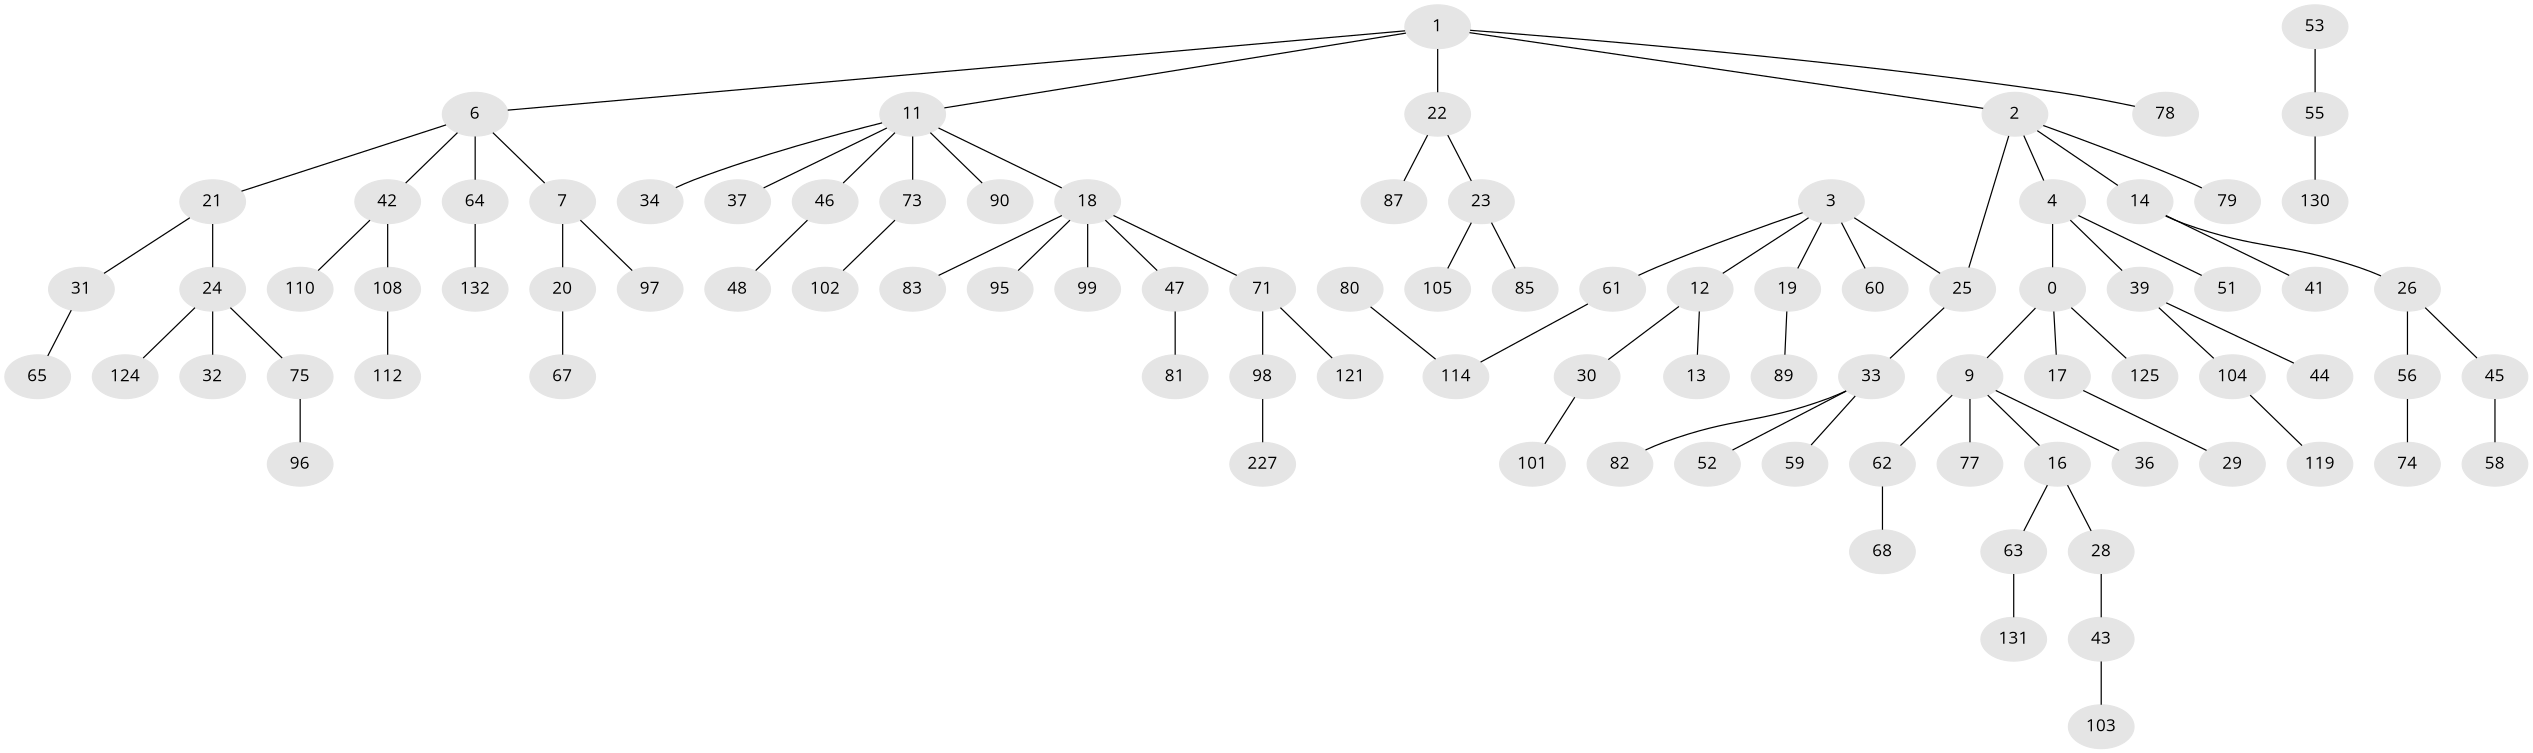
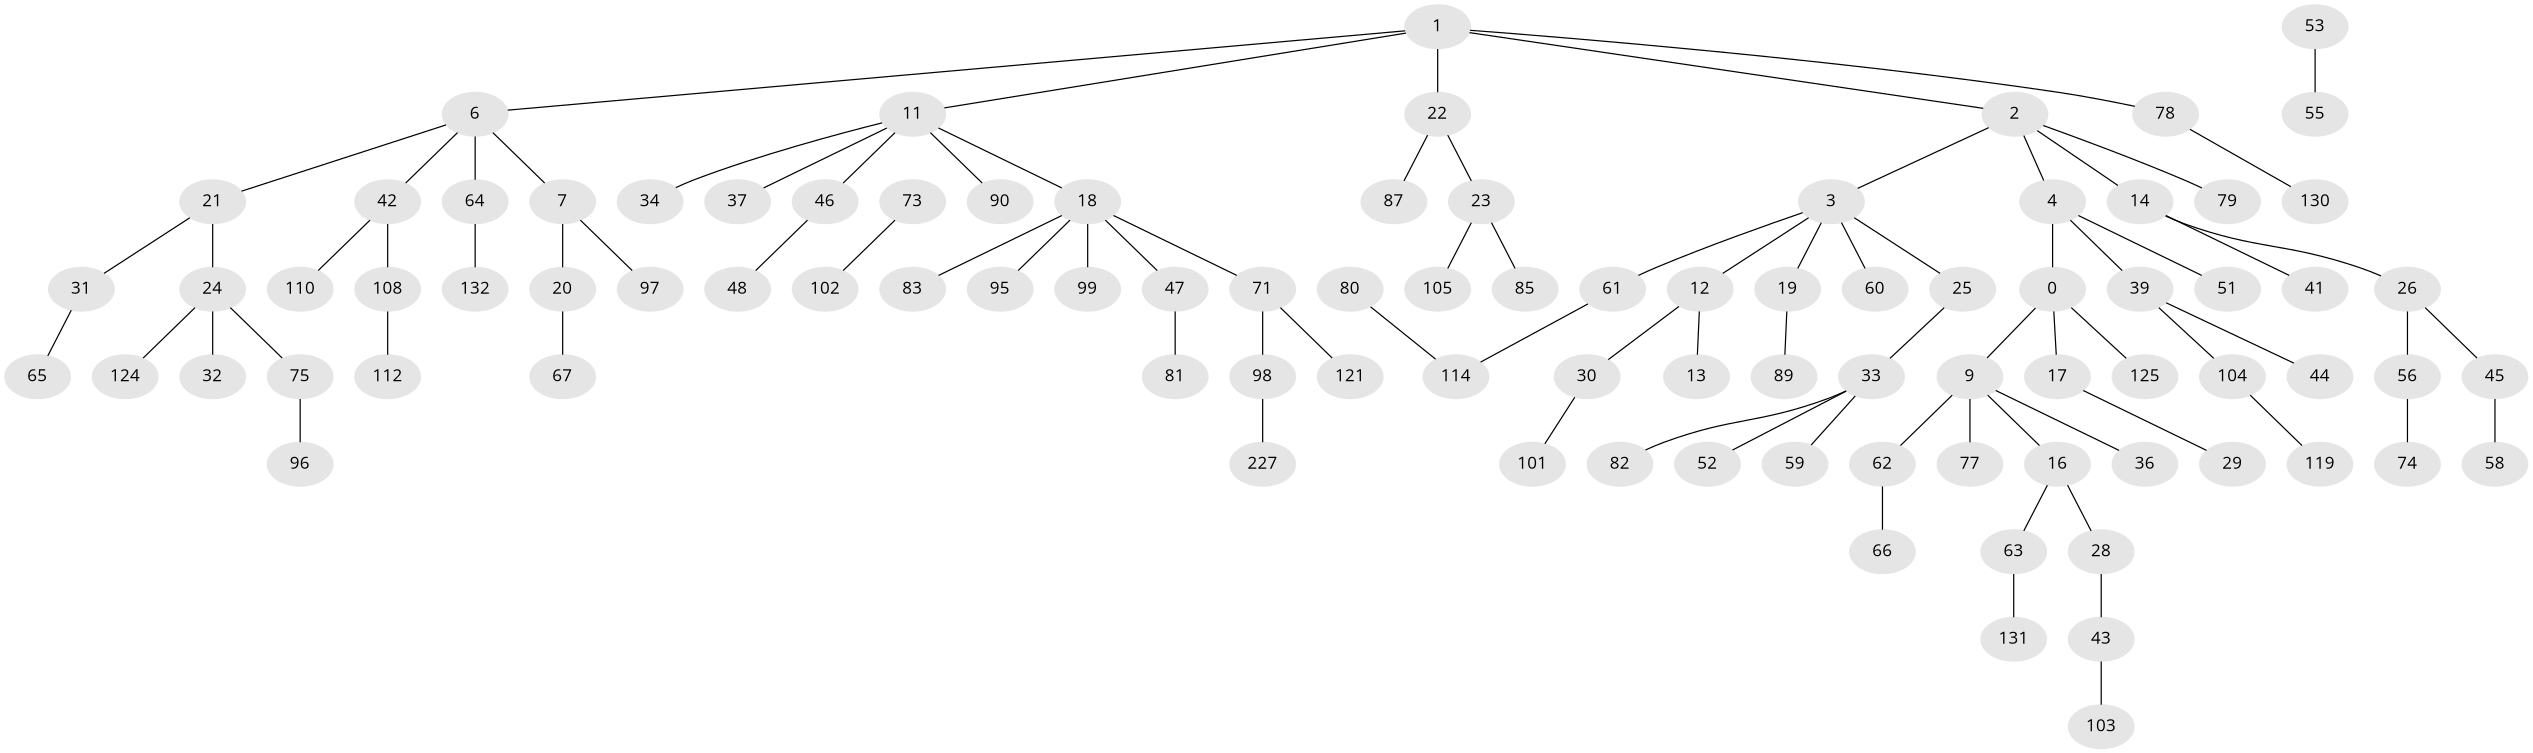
edge "11" -- "73": removed
edge "55" -- "130": now "78" -- "130"
edge "2" -- "25": now "2" -- "3"
node "68": label "68" -> "66"
